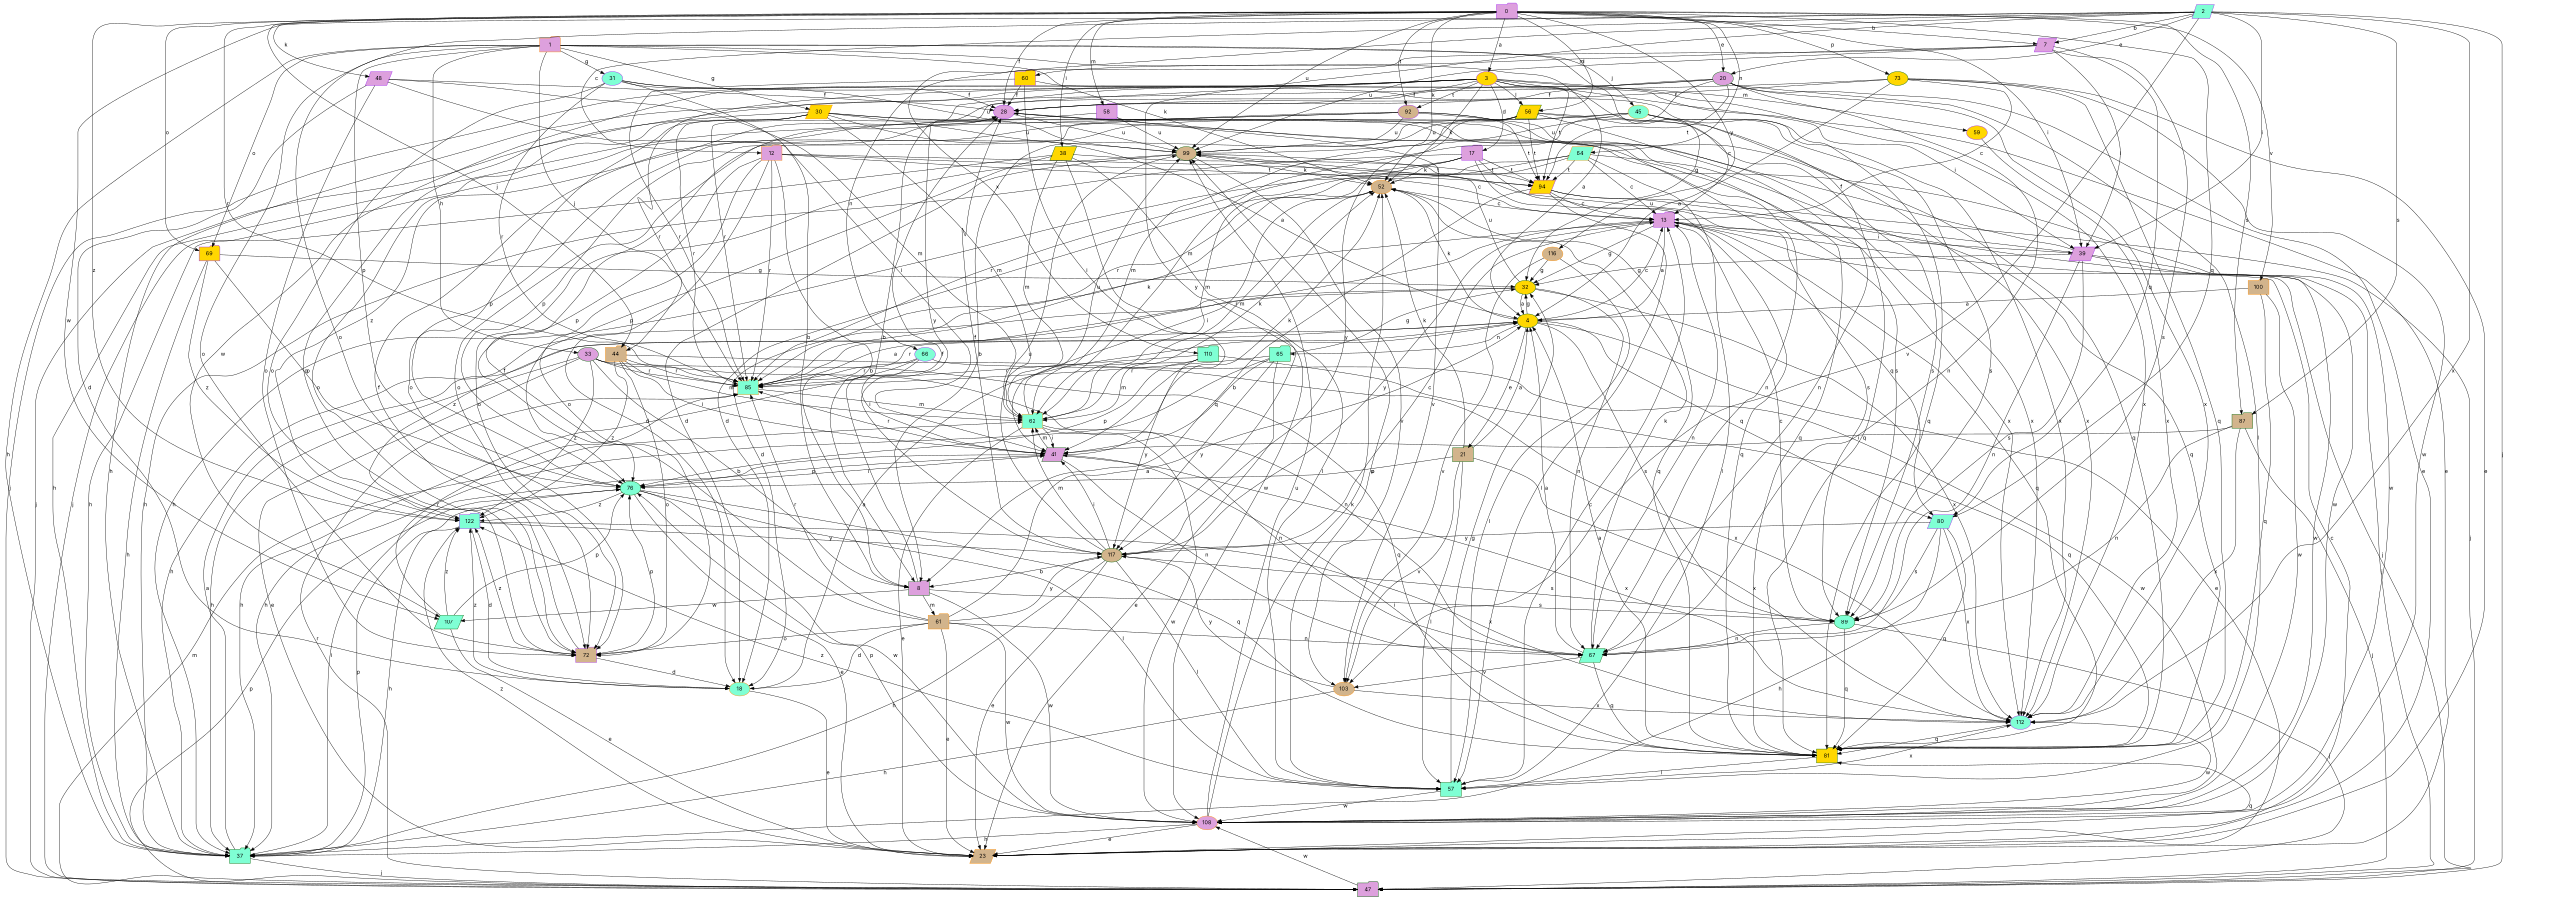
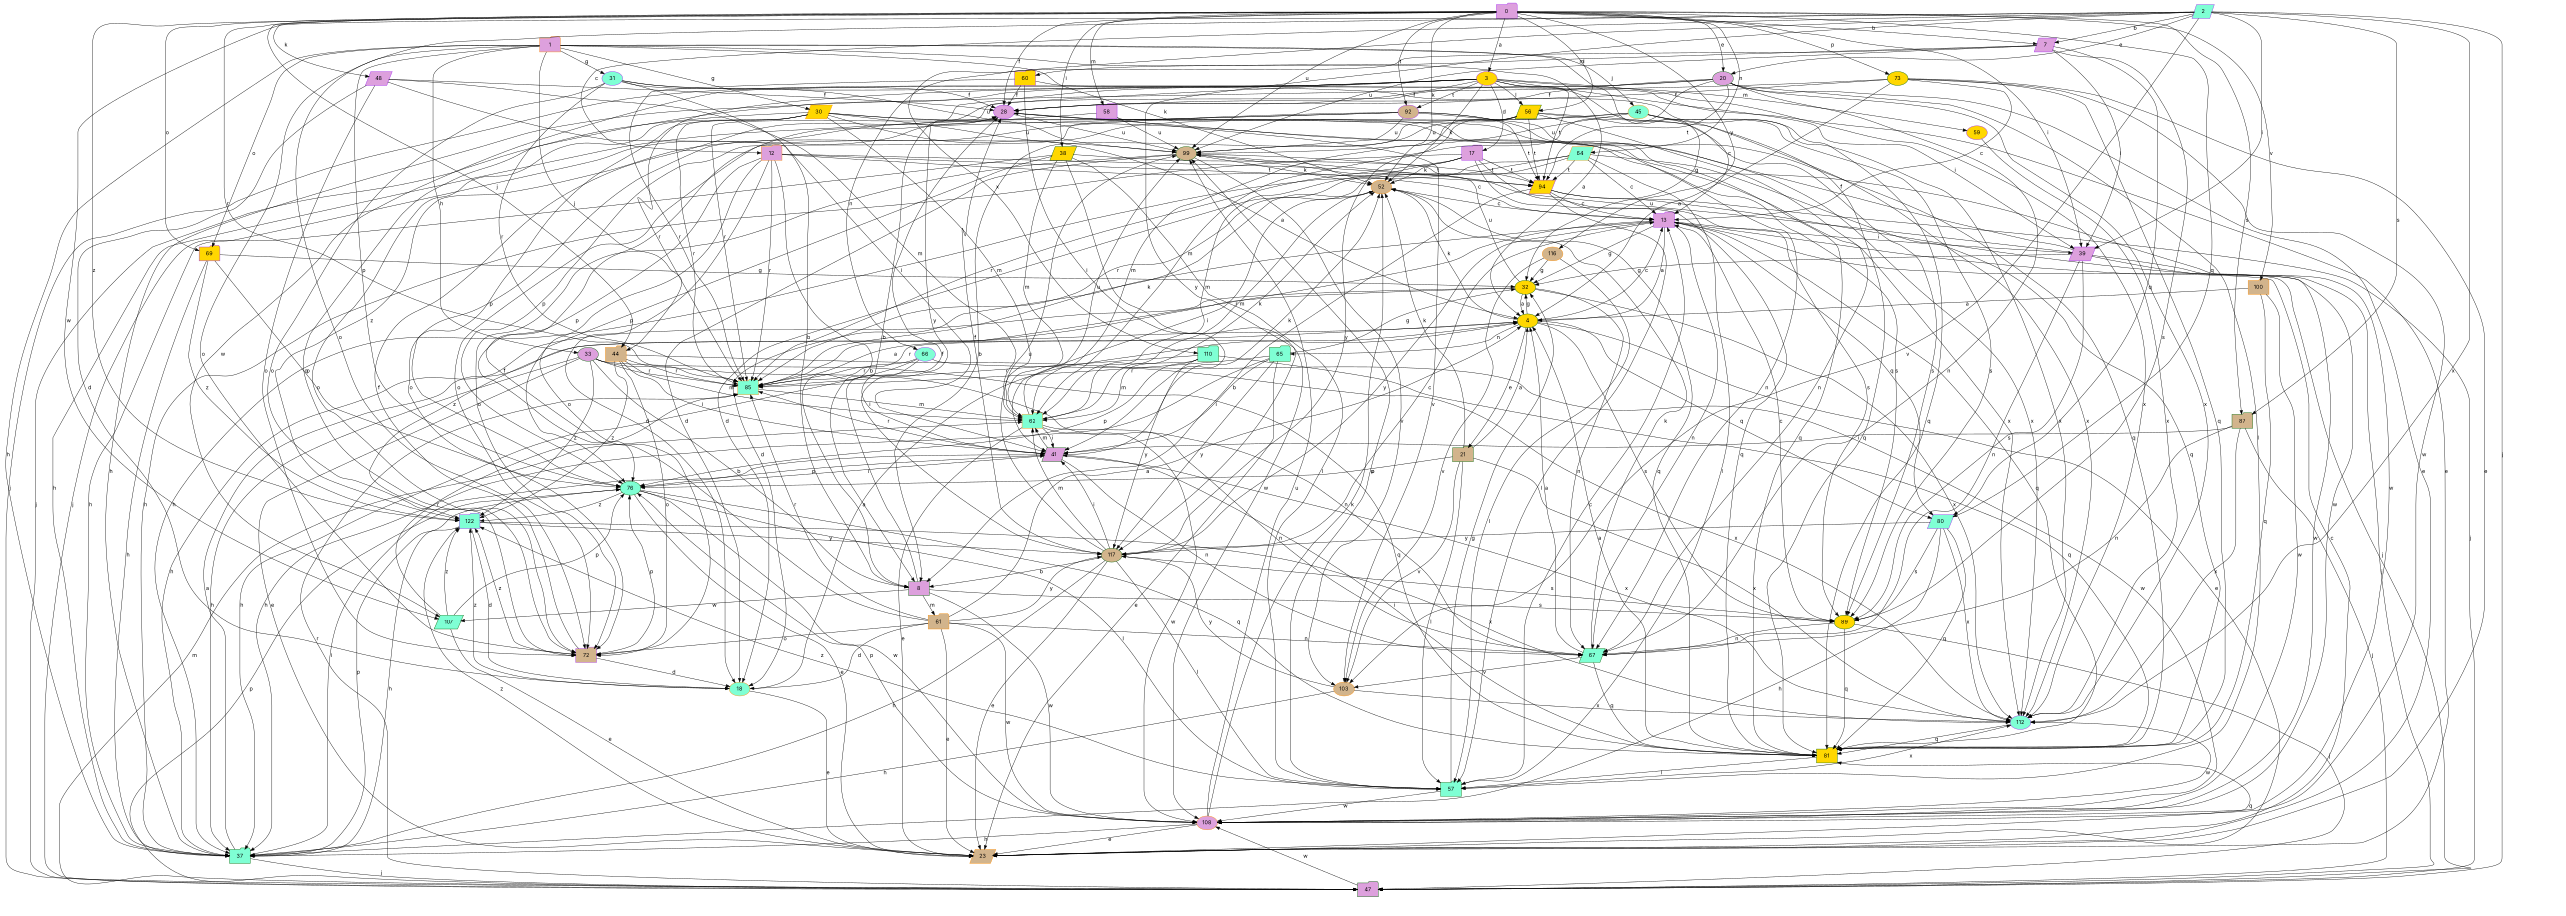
edge "65" -> "41": label "q" -> "i"
node "89": fillcolor aquamarine -> gold
